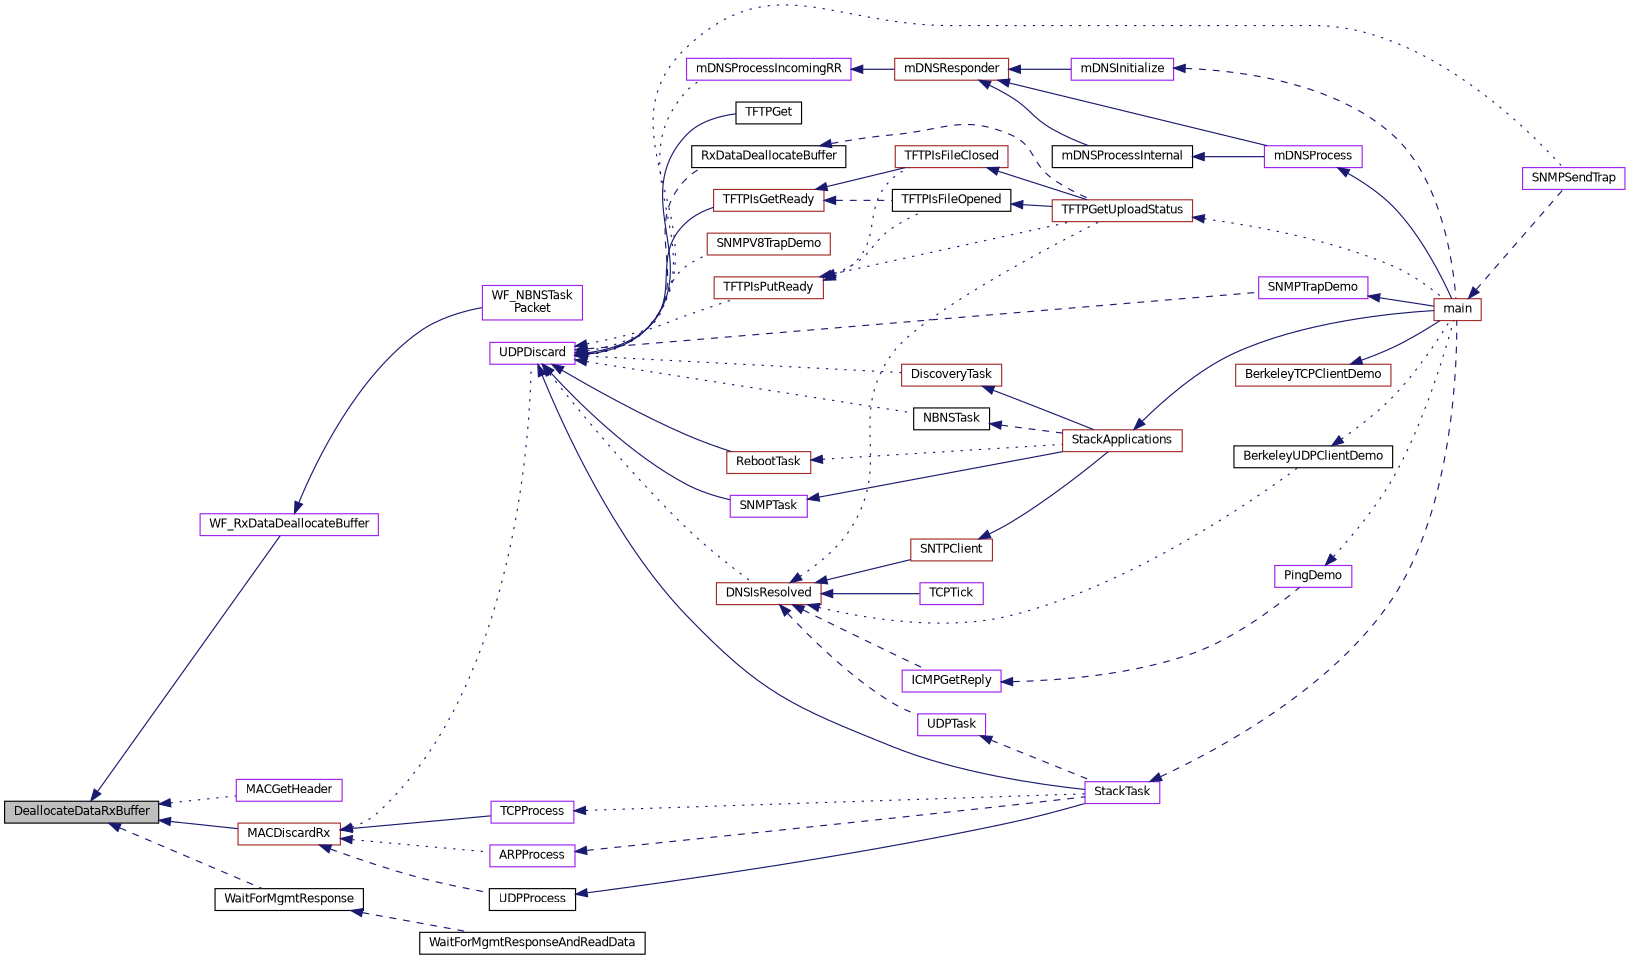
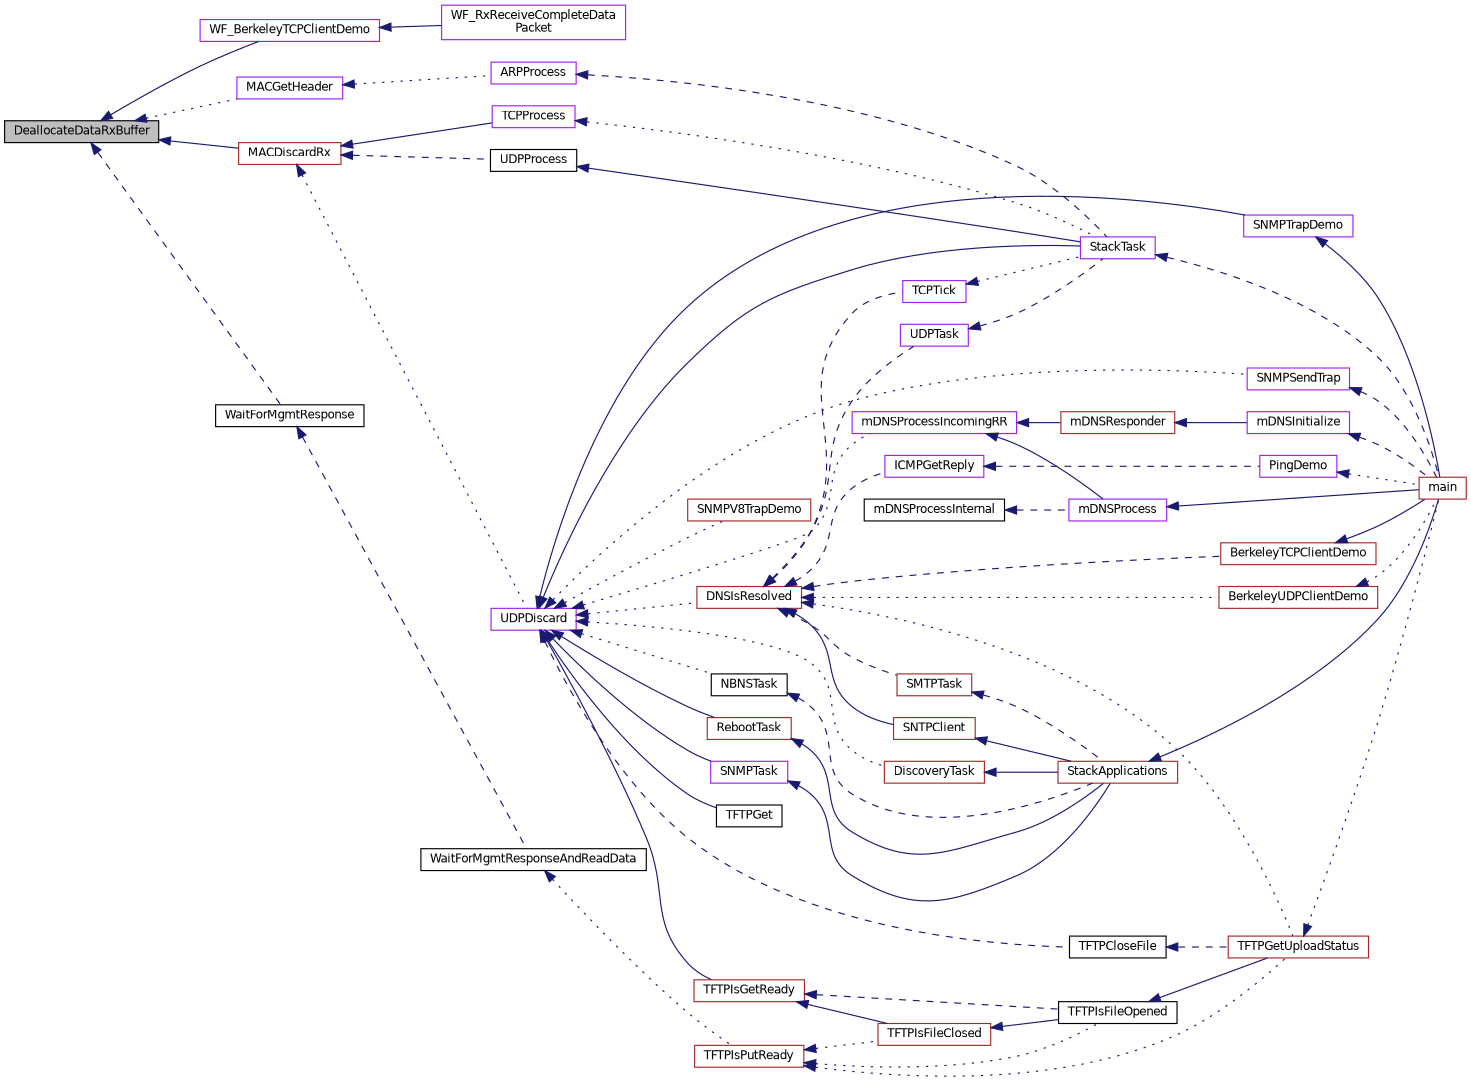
edge "mDNSProcess" -> "mDNSResponder": now "mDNSProcess" -> "mDNSProcessIncomingRR"
edge "mDNSProcessInternal" -> "mDNSResponder": removed
node "RxDataDeallocateBuffer": label "RxDataDeallocateBuffer" -> "TFTPCloseFile"
edge "mDNSProcess" -> "mDNSProcessInternal": style solid -> dashed
edge "TFTPGetUploadStatus" -> "TFTPIsFileClosed": now "TFTPIsFileOpened" -> "TFTPIsFileClosed"
edge "SNMPSendTrap" -> "main": reversed
edge "StackTask" -> "TCPTick": added
node "WF_NBNSTask Packet": label "WF_NBNSTask Packet" -> "WF_RxReceiveCompleteData Packet"
edge "SNMPTrapDemo" -> "UDPDiscard": style dashed -> solid
edge "TFTPIsPutReady" -> "UDPDiscard": now "TFTPIsPutReady" -> "WaitForMgmtResponseAndReadData"
edge "StackApplications" -> "RebootTask": style dotted -> solid
node "BerkeleyUDPClientDemo": color black -> brown
node "WF_RxDataDeallocateBuffer": label "WF_RxDataDeallocateBuffer" -> "WF_BerkeleyTCPClientDemo"
edge "BerkeleyTCPClientDemo" -> "DNSIsResolved": added
edge "TCPTick" -> "DNSIsResolved": style solid -> dashed
node "SMTPTask": added
edge "ARPProcess" -> "MACDiscardRx": now "ARPProcess" -> "MACGetHeader"
